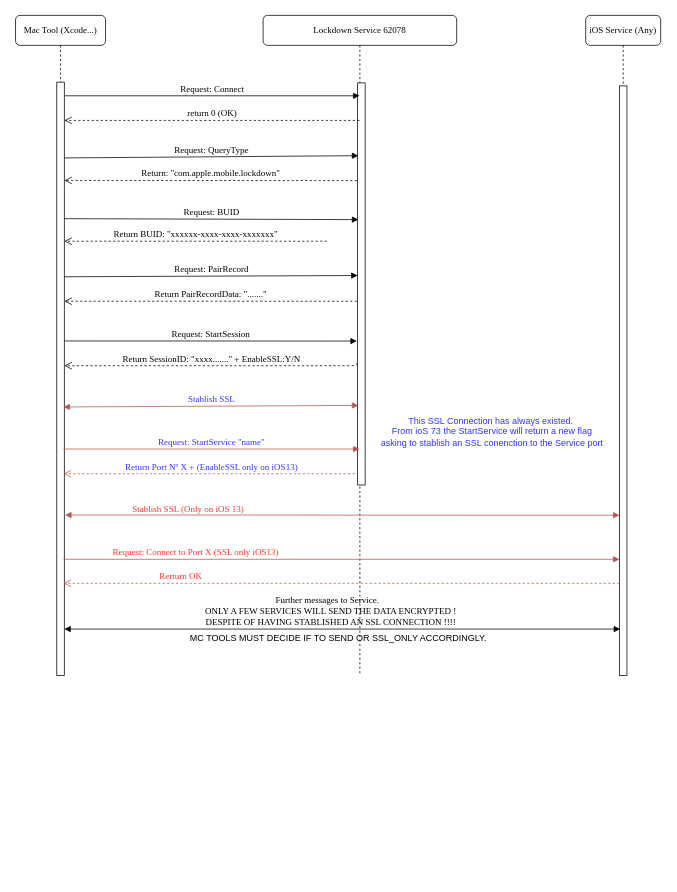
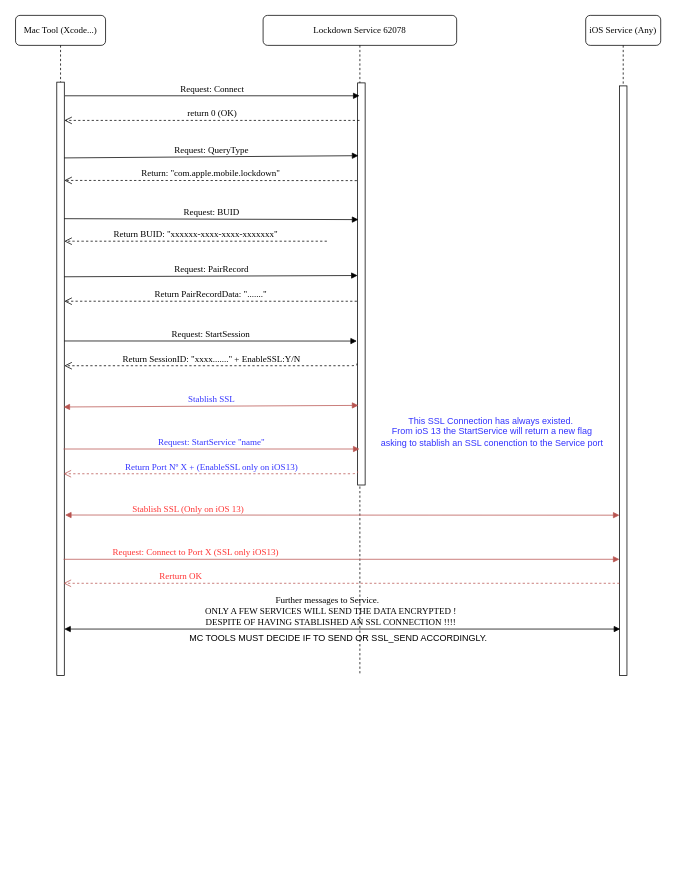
node "This SSL Connection has always existed. From ioS 73 the StartService will return a new flag asking to stablish an SSL conenction to the Service port": label "This SSL Connection has always existed. From ioS 73 the StartService will return a new flag asking to stablish an SSL conenction to the Service port" -> "This SSL Connection has always existed. From ioS 13 the StartService will return a new flag asking to stablish an SSL conenction to the Service port"
node "MC TOOLS MUST DECIDE IF TO SEND OR SSL_ONLY ACCORDINGLY.": label "MC TOOLS MUST DECIDE IF TO SEND OR SSL_ONLY ACCORDINGLY." -> "MC TOOLS MUST DECIDE IF TO SEND OR SSL_SEND ACCORDINGLY."
